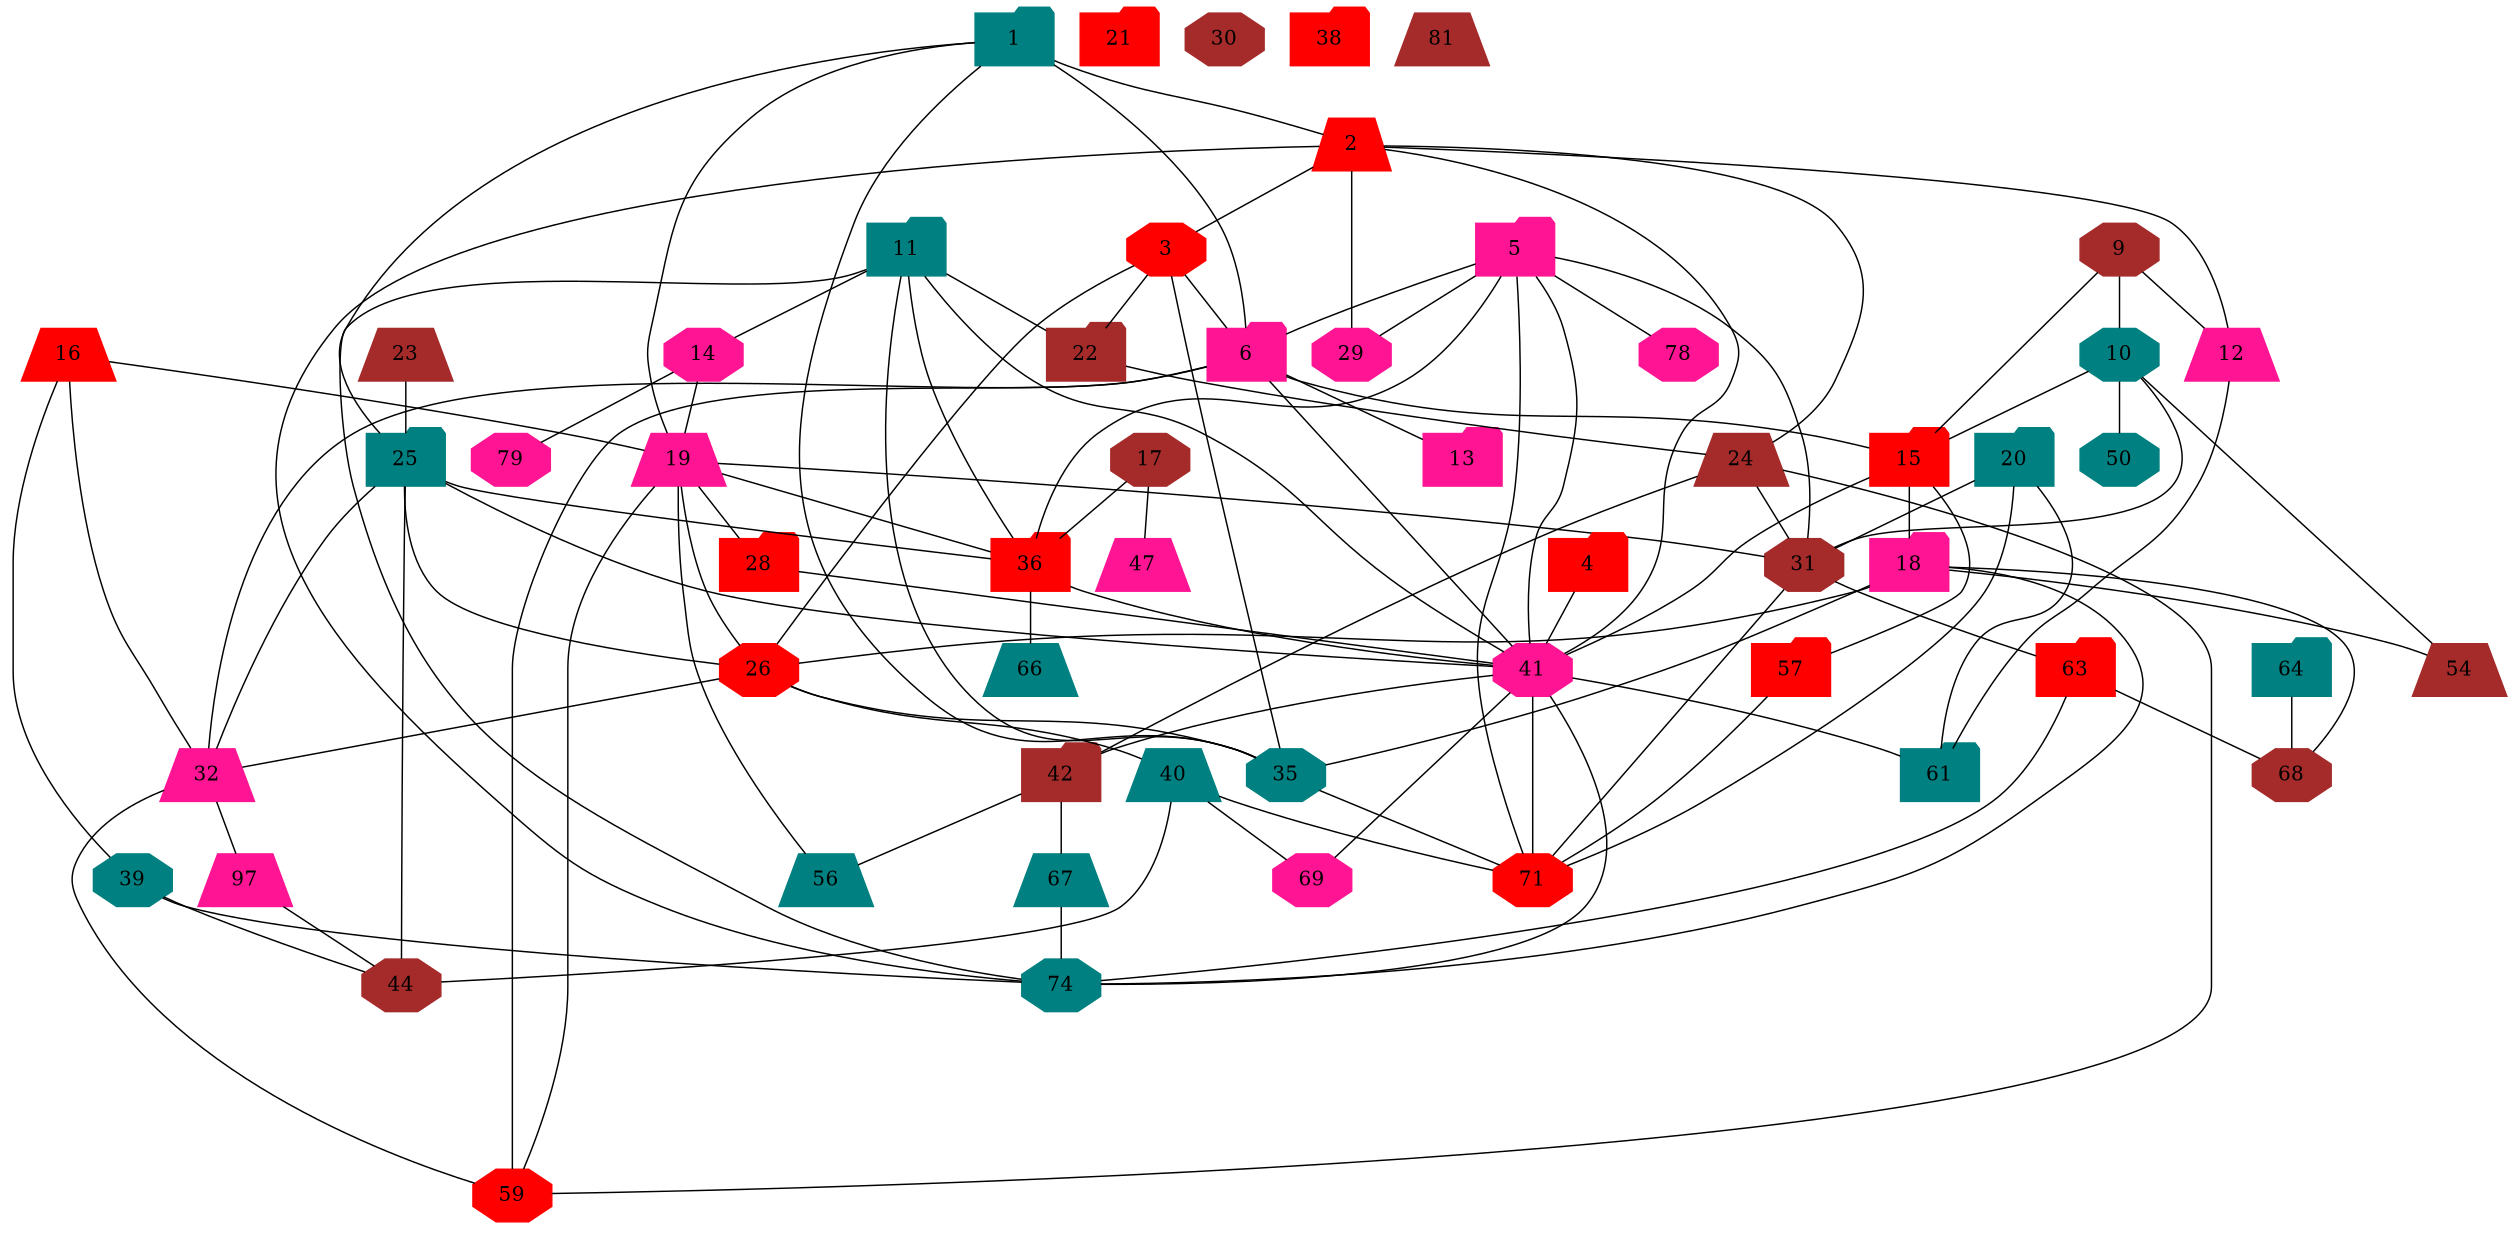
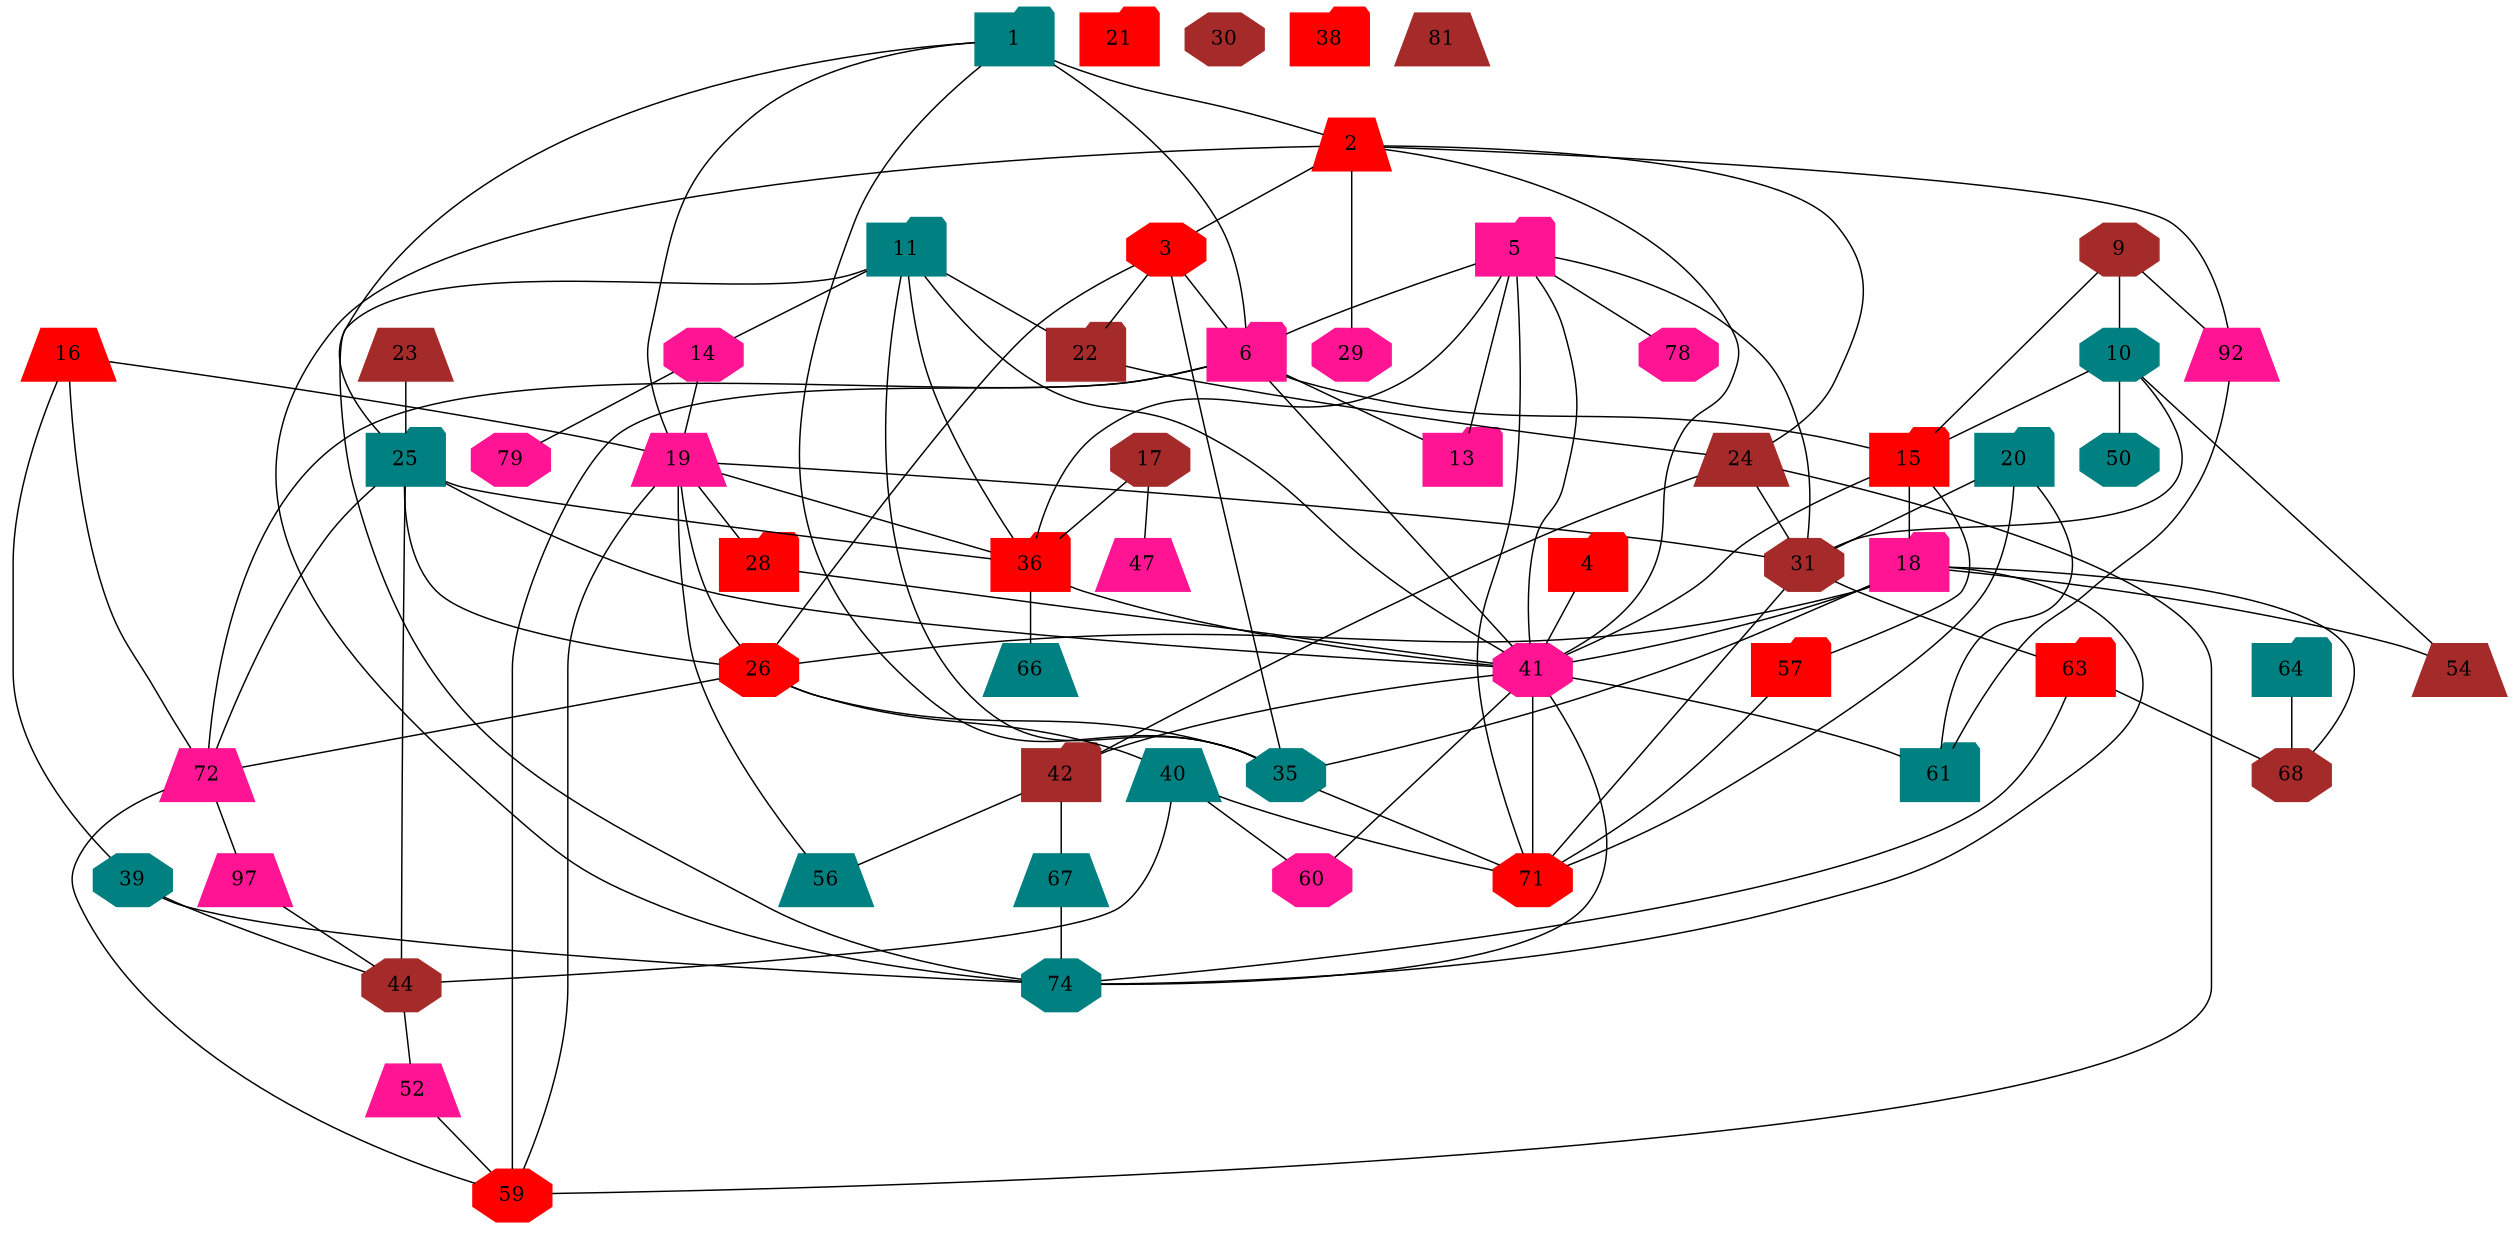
edge "5" -- "29": now "5" -- "13"
node "12": label "12" -> "92"
edge "18" -- "41": added
node "32": label "32" -> "72"
node "69": label "69" -> "60"
node "52": added
